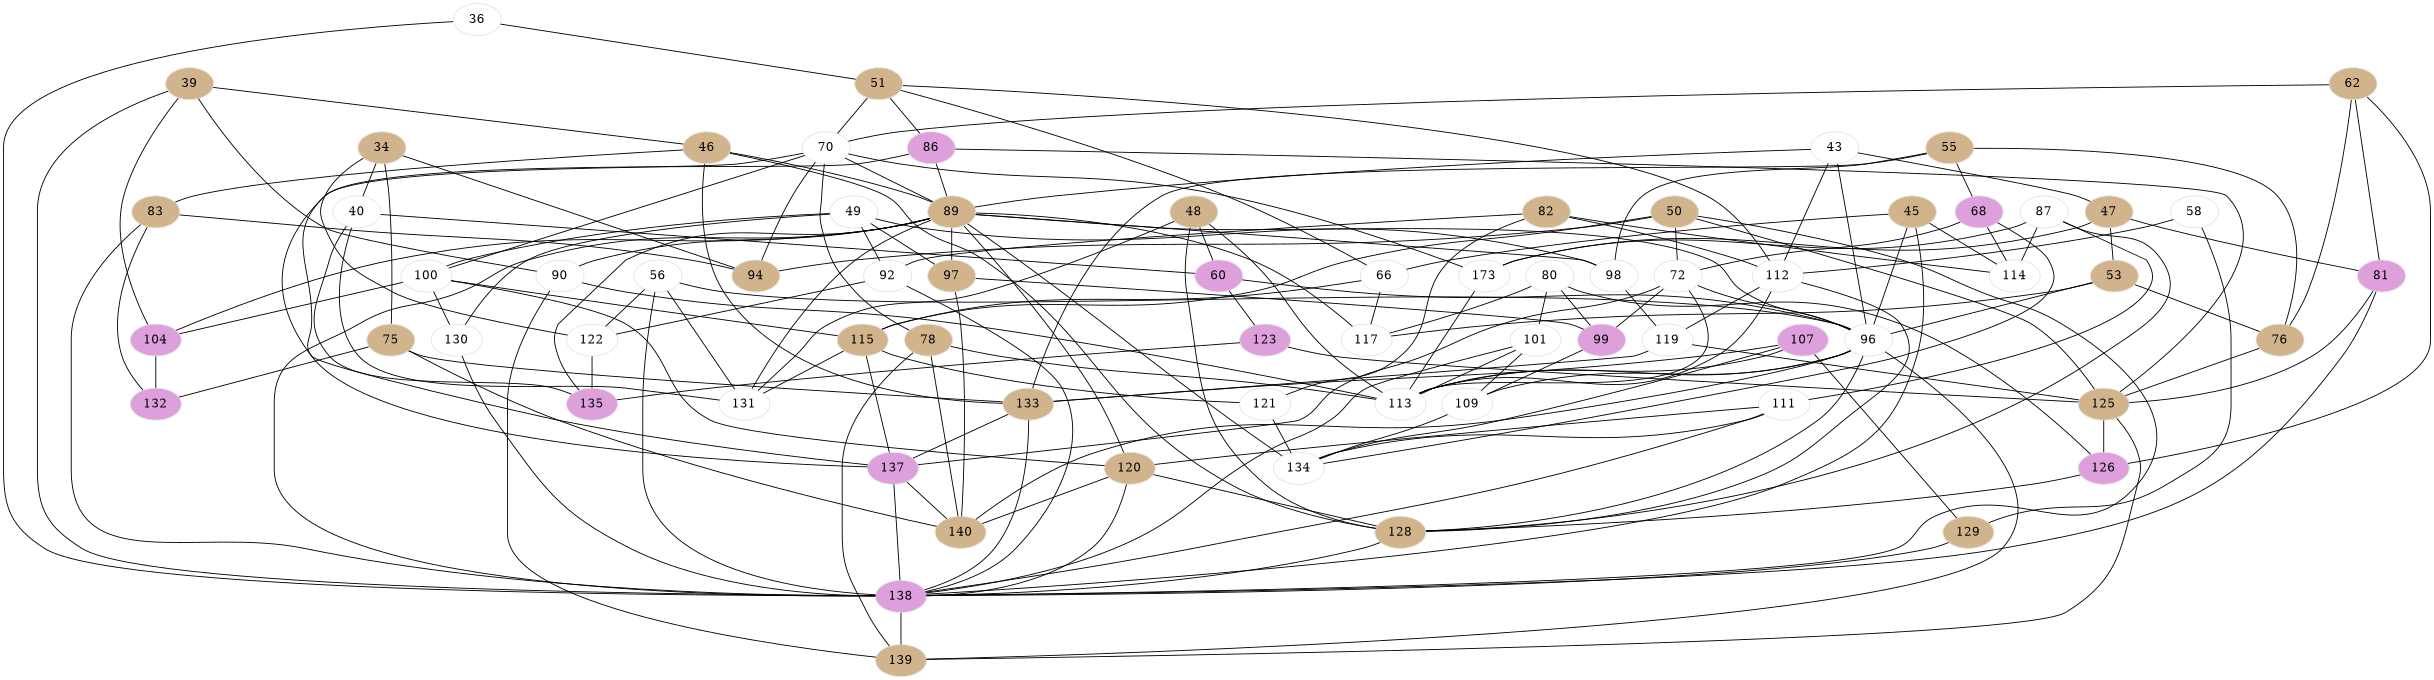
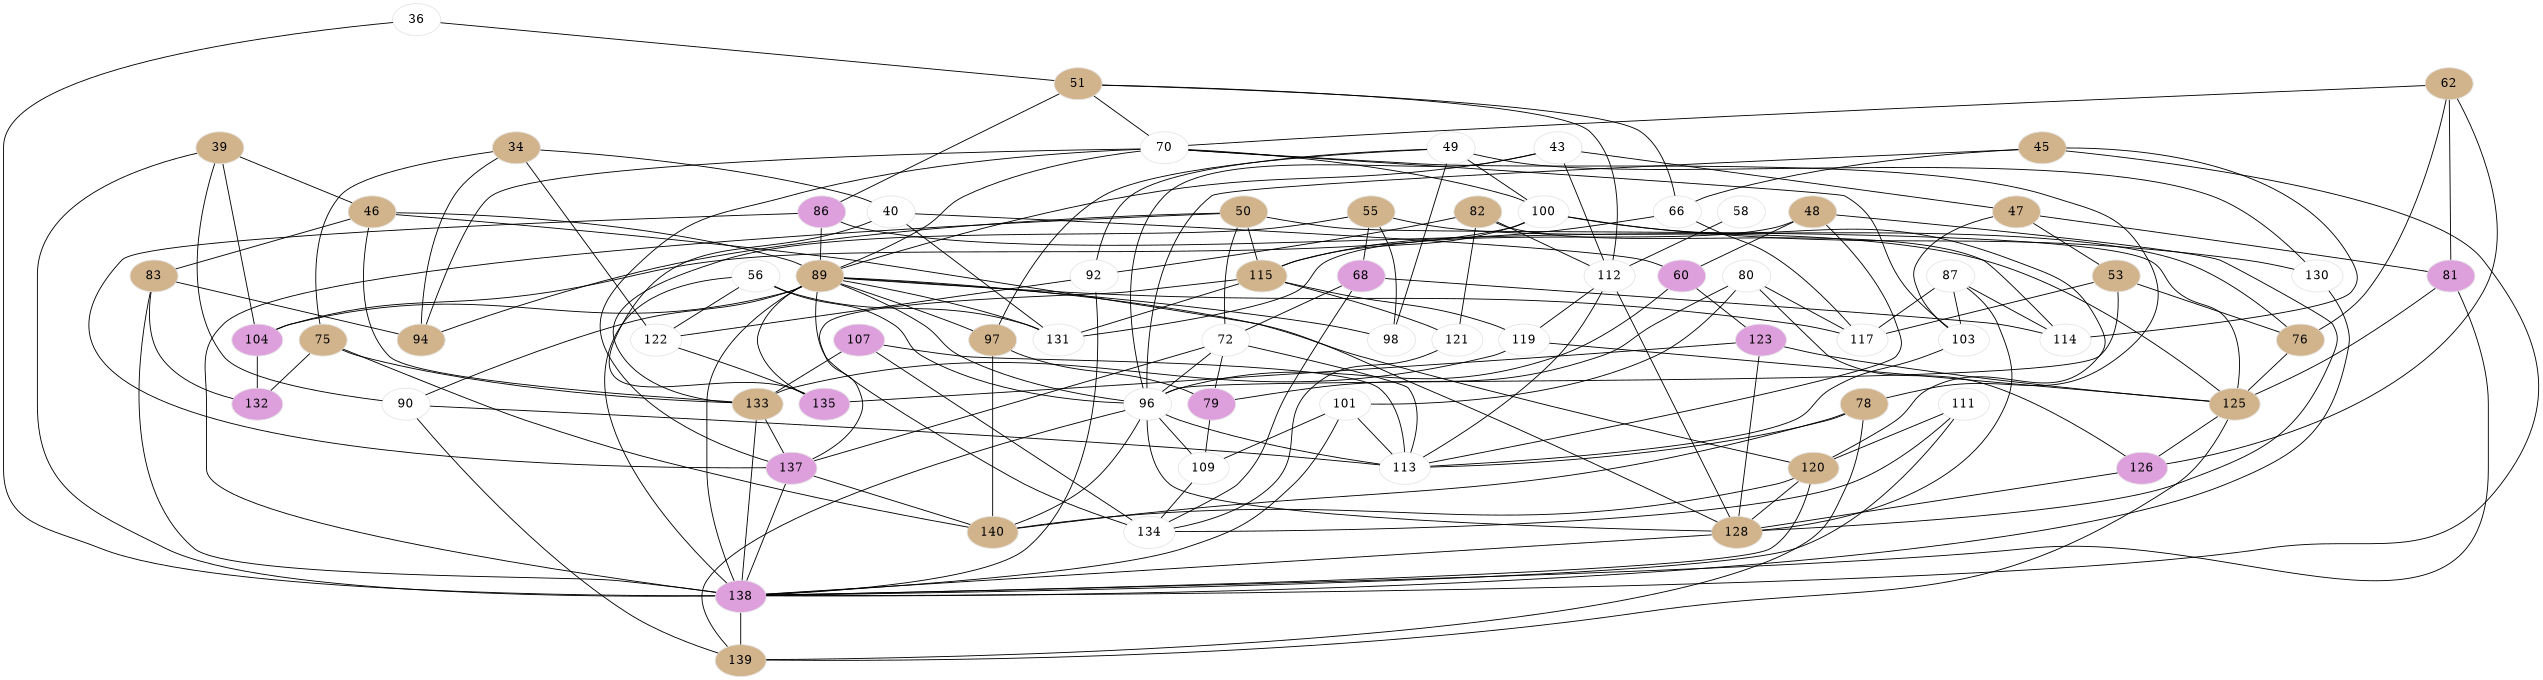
node "173": label "173" -> "103"
edge "98" -- "119": now "115" -- "119"
node "99": label "99" -> "79"
edge "87" -- "111": now "87" -- "117"
edge "123" -- "128": added
node "129": removed
